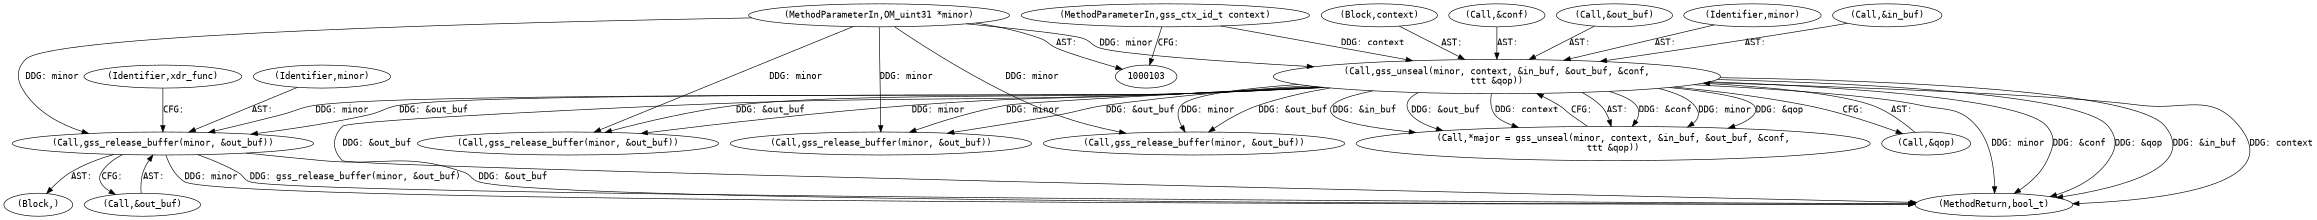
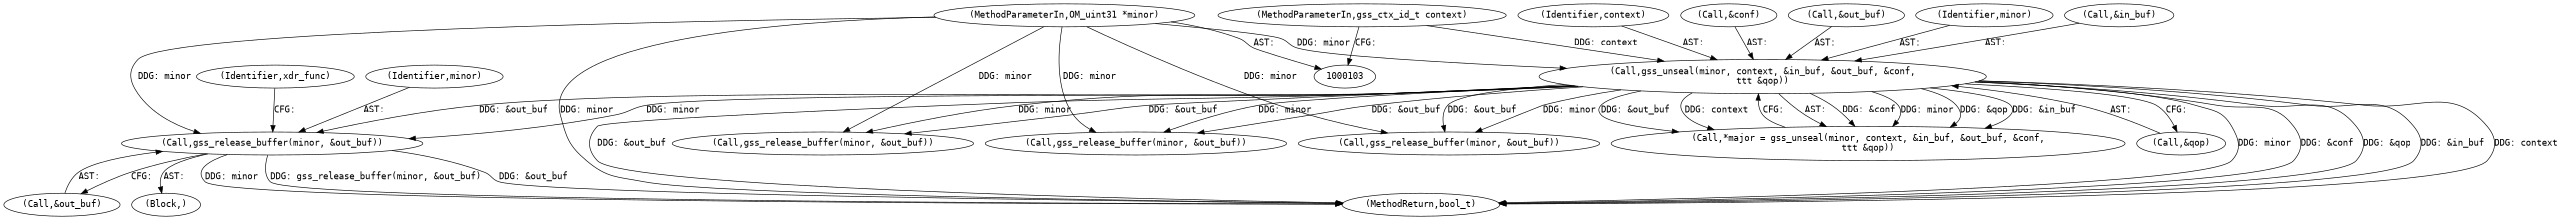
node "(Block,context)": label "(Block,context)" -> "(Identifier,context)"
edge "(MethodParameterIn,OM_uint31 *minor)" -> "(MethodReturn,bool_t)": added, label "DDG: minor"
